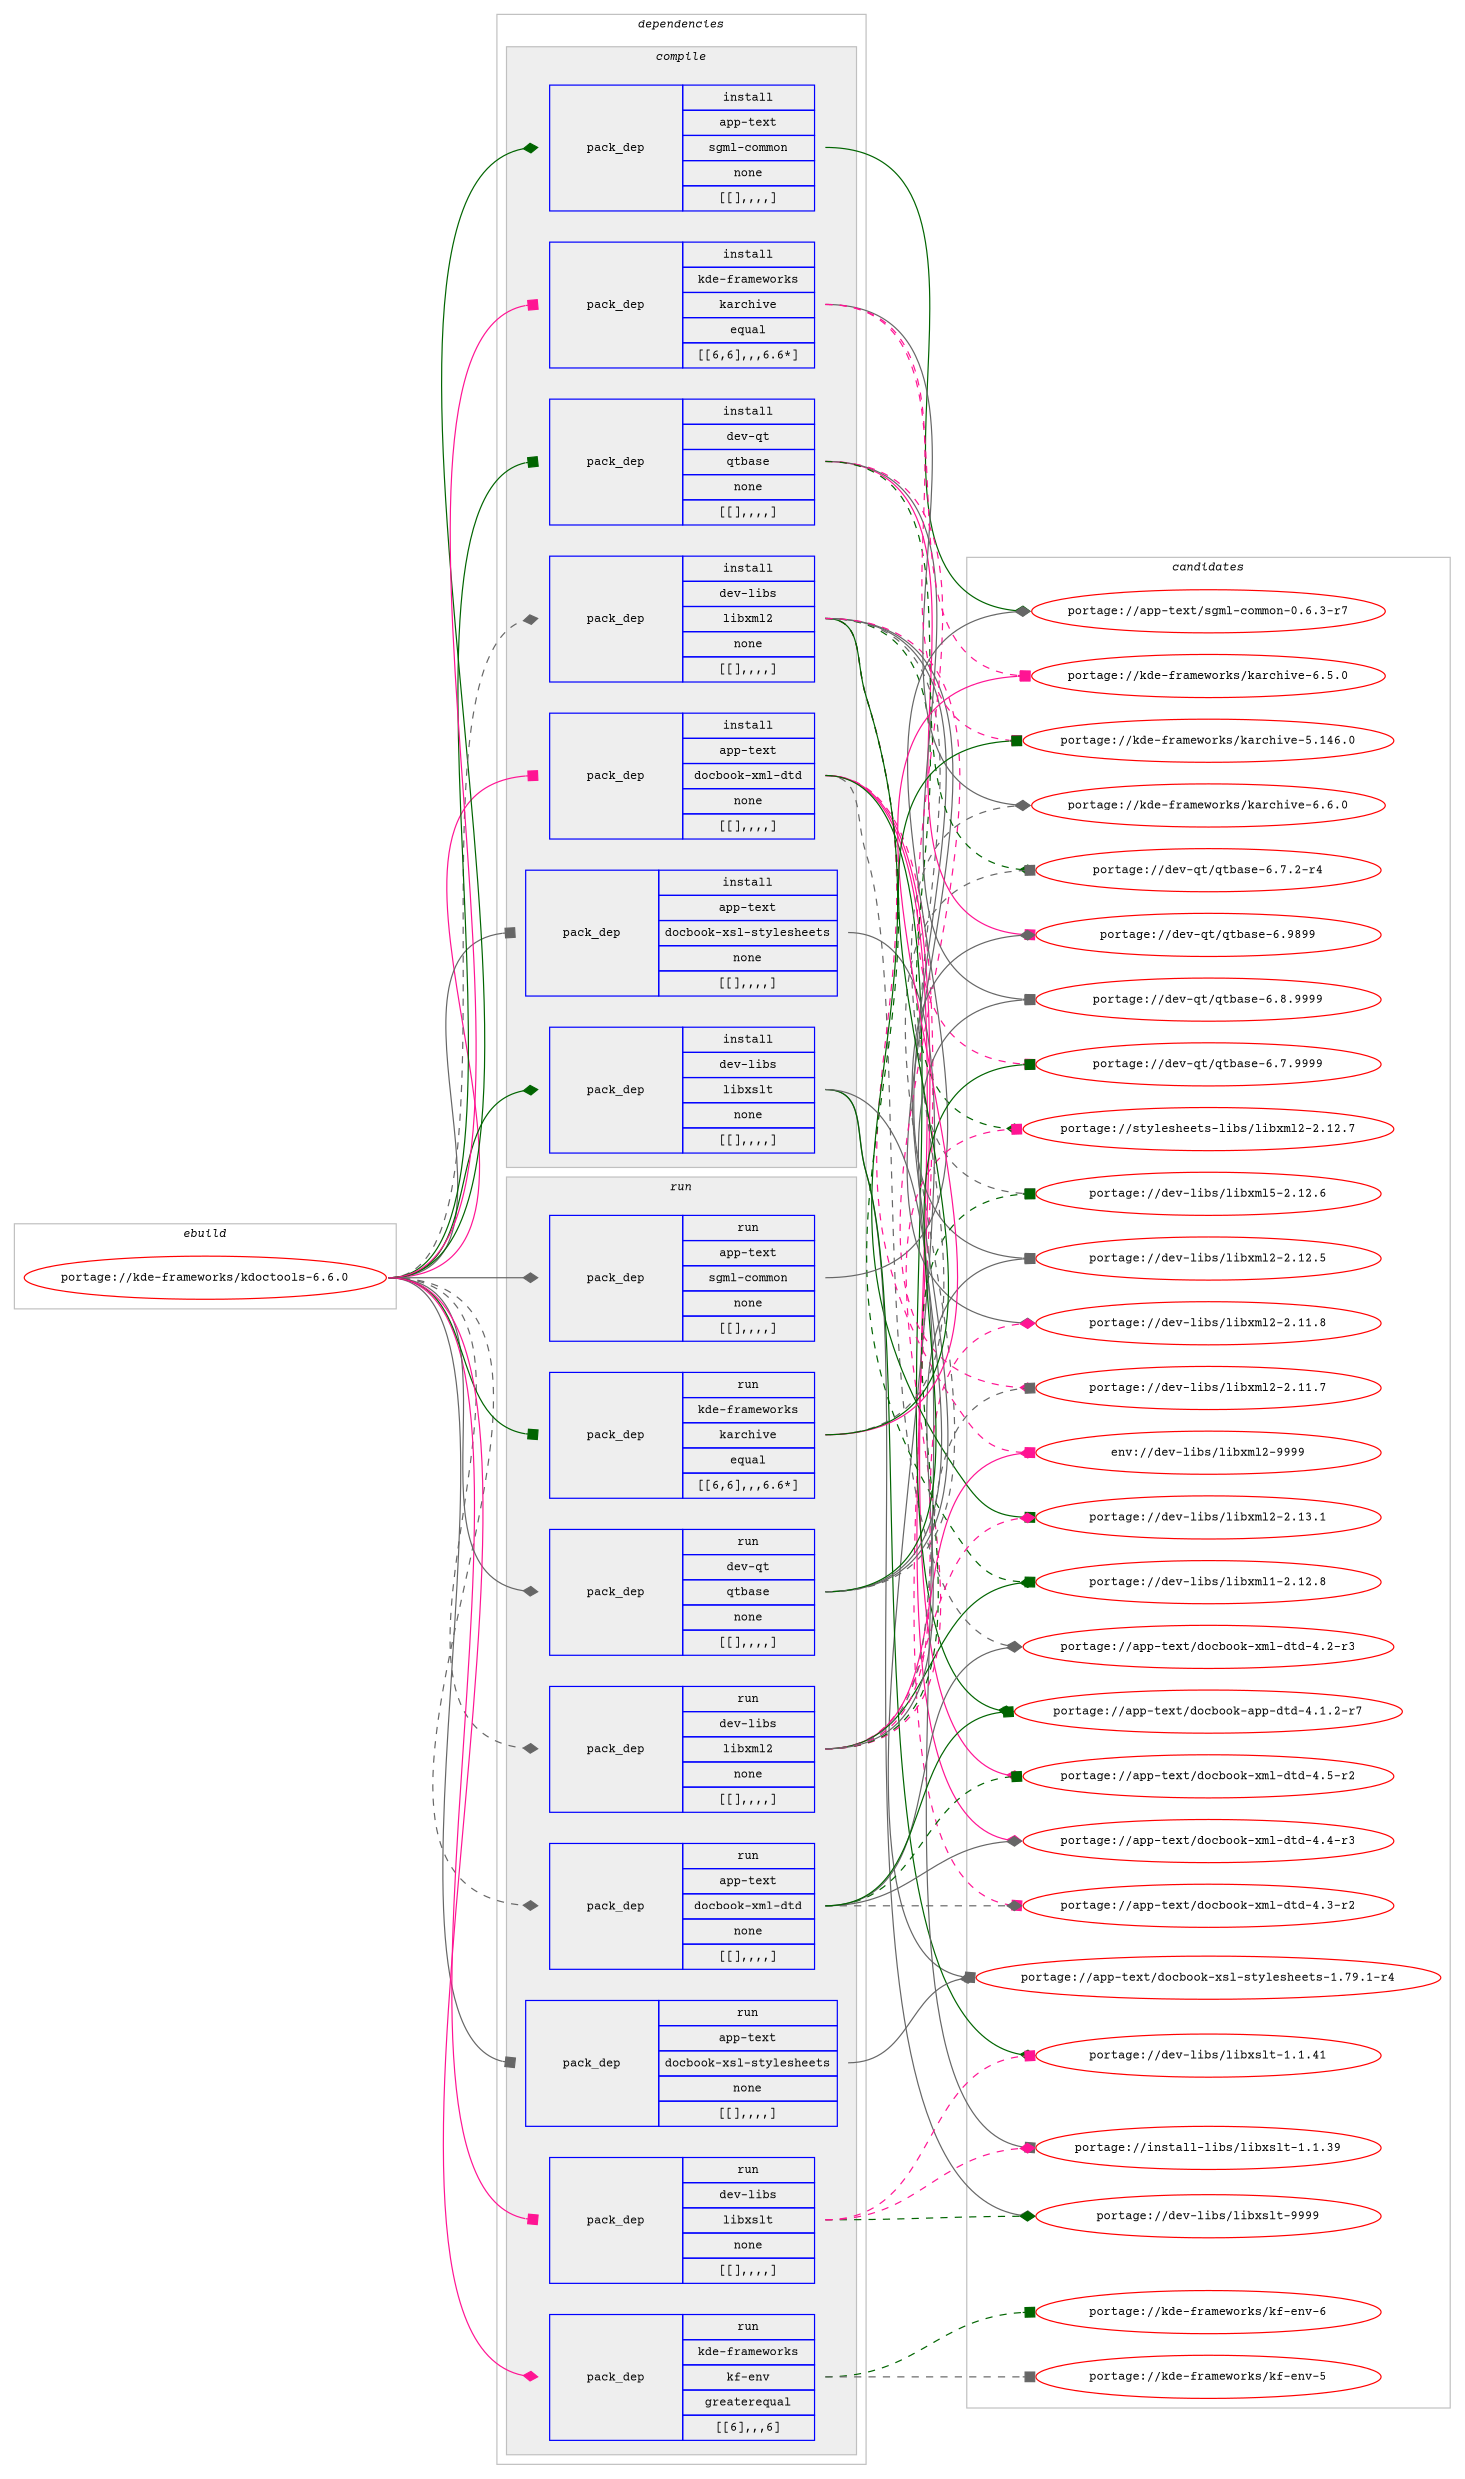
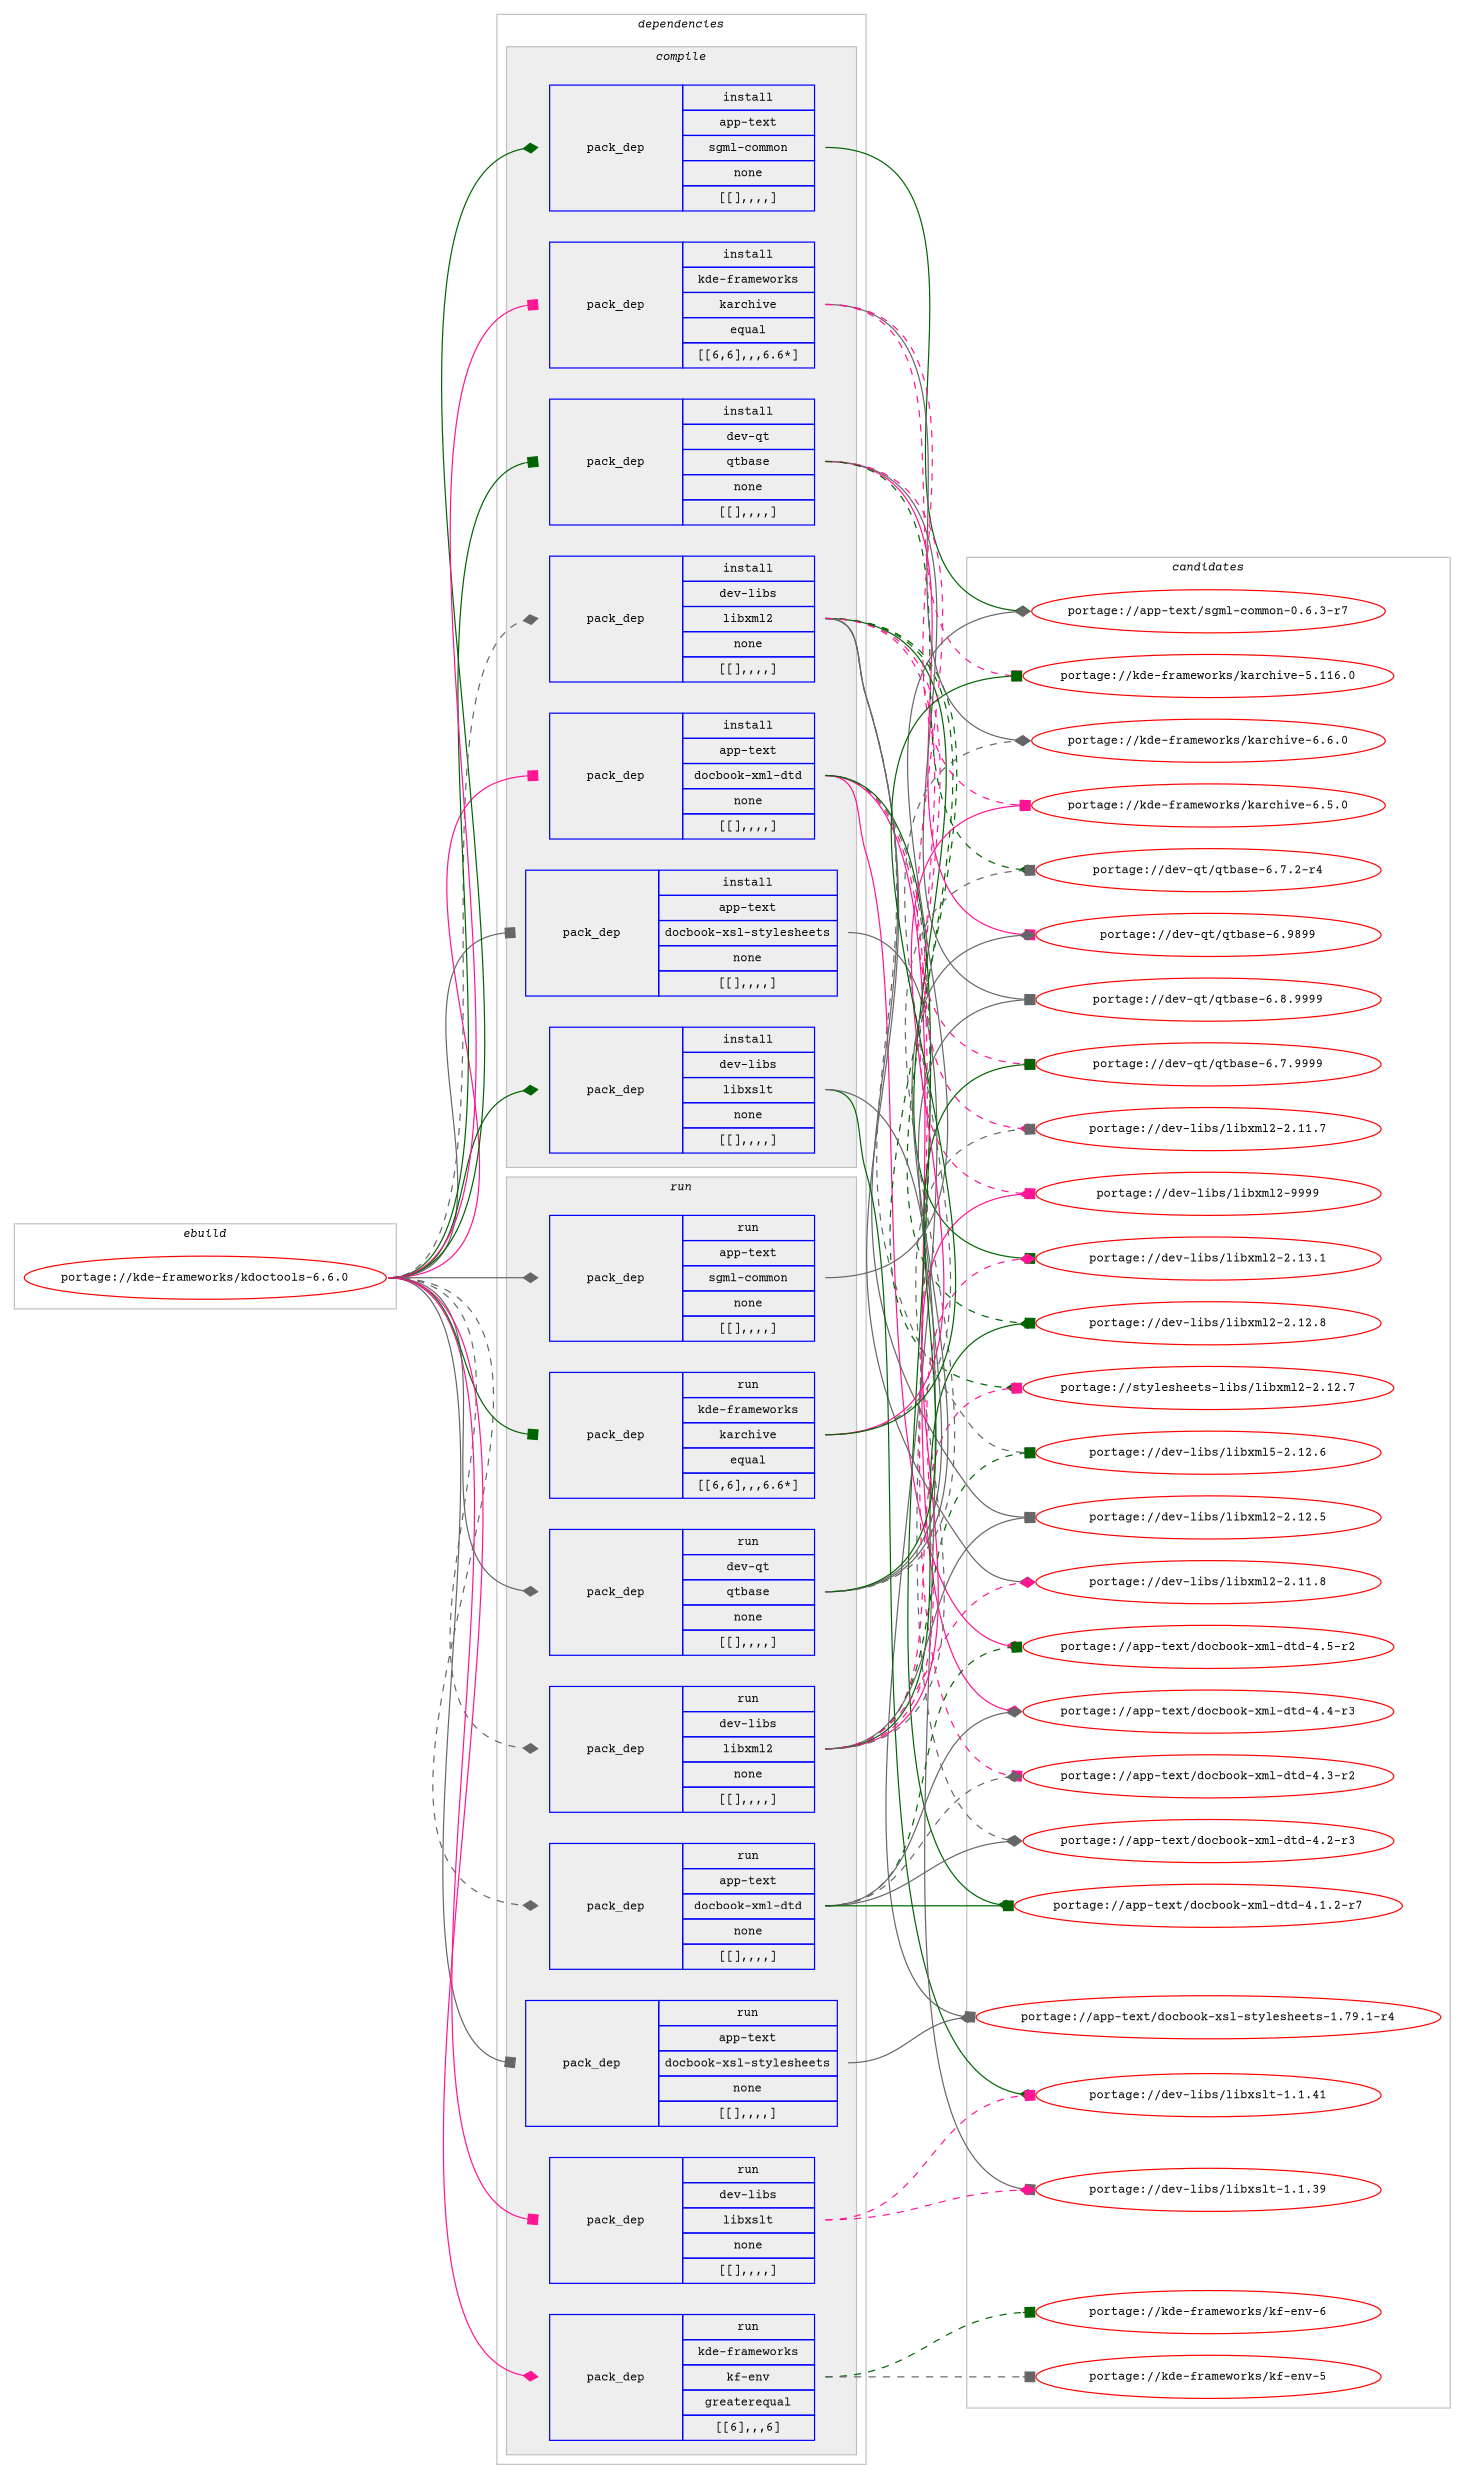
node "portage://kde-frameworks/karchive-5.146.0": label "portage://kde-frameworks/karchive-5.146.0" -> "portage://kde-frameworks/karchive-5.116.0"
node "env://dev-libs/libxml2-9999": label "env://dev-libs/libxml2-9999" -> "portage://dev-libs/libxml2-9999"
node "portage://dev-libs/libxml1-2.12.8": label "portage://dev-libs/libxml1-2.12.8" -> "portage://dev-libs/libxml2-2.12.8"
node "portage://app-text/docbook-app-dtd-4.1.2-r7": label "portage://app-text/docbook-app-dtd-4.1.2-r7" -> "portage://app-text/docbook-xml-dtd-4.1.2-r7"
node "portage://install-libs/libxslt-1.1.39": label "portage://install-libs/libxslt-1.1.39" -> "portage://dev-libs/libxslt-1.1.39"
node "portage://dev-libs/libxslt-9999": removed
